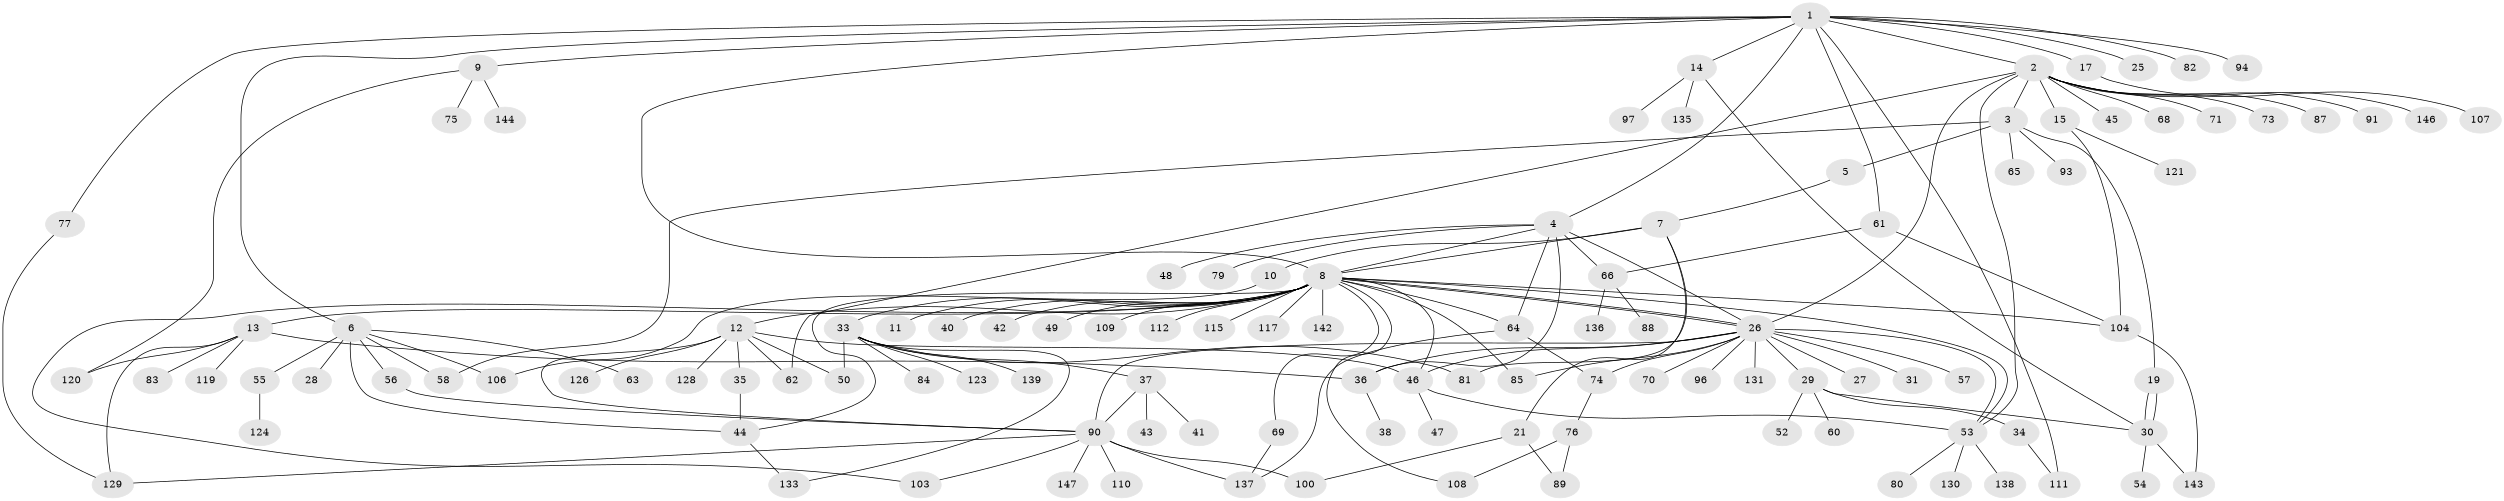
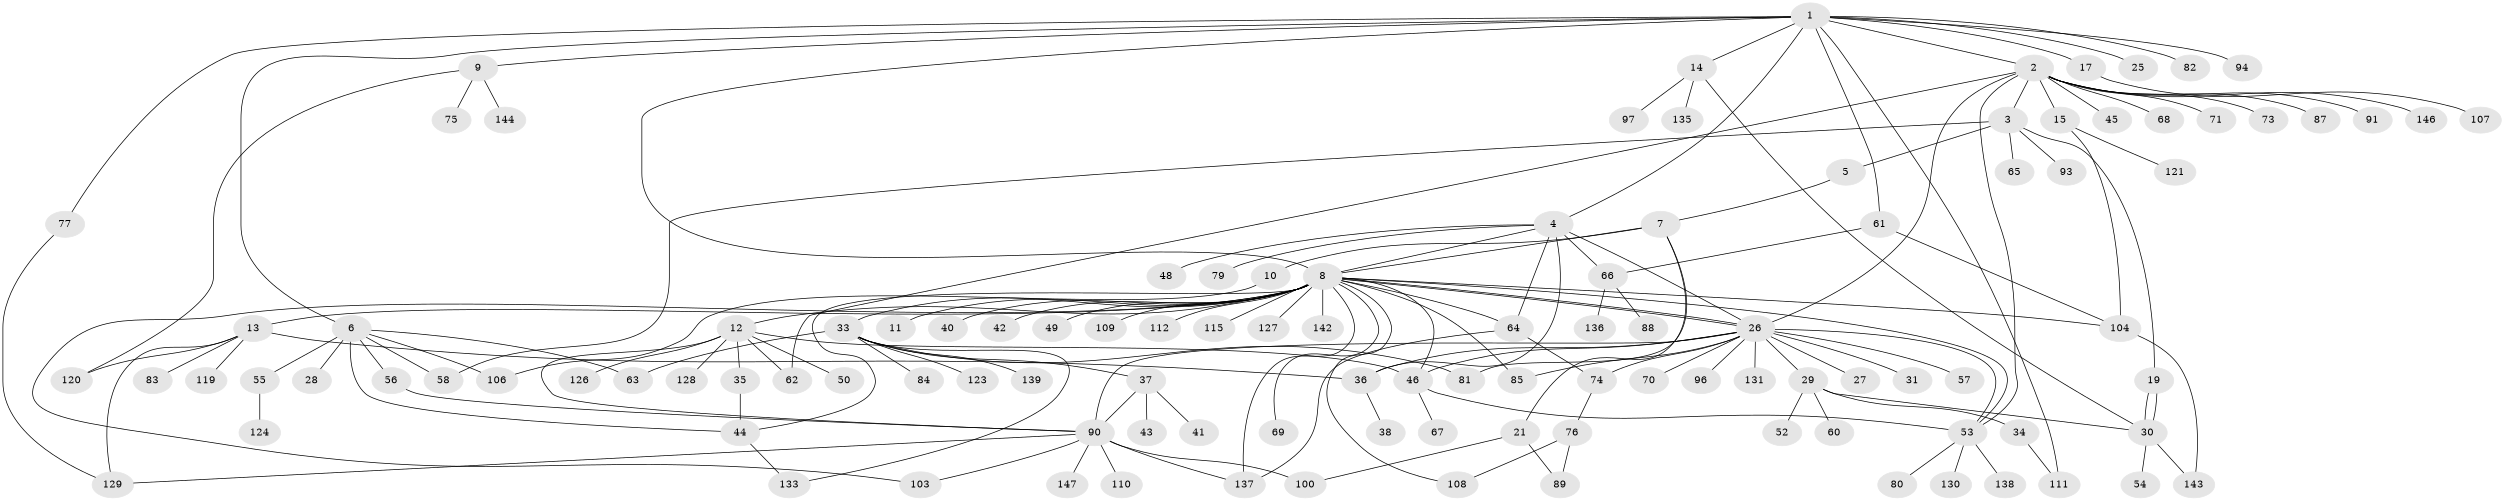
node "117": label "117" -> "127"
edge "33" -- "50": now "33" -- "63"
node "47": label "47" -> "67"
edge "69" -- "137": now "8" -- "137"
